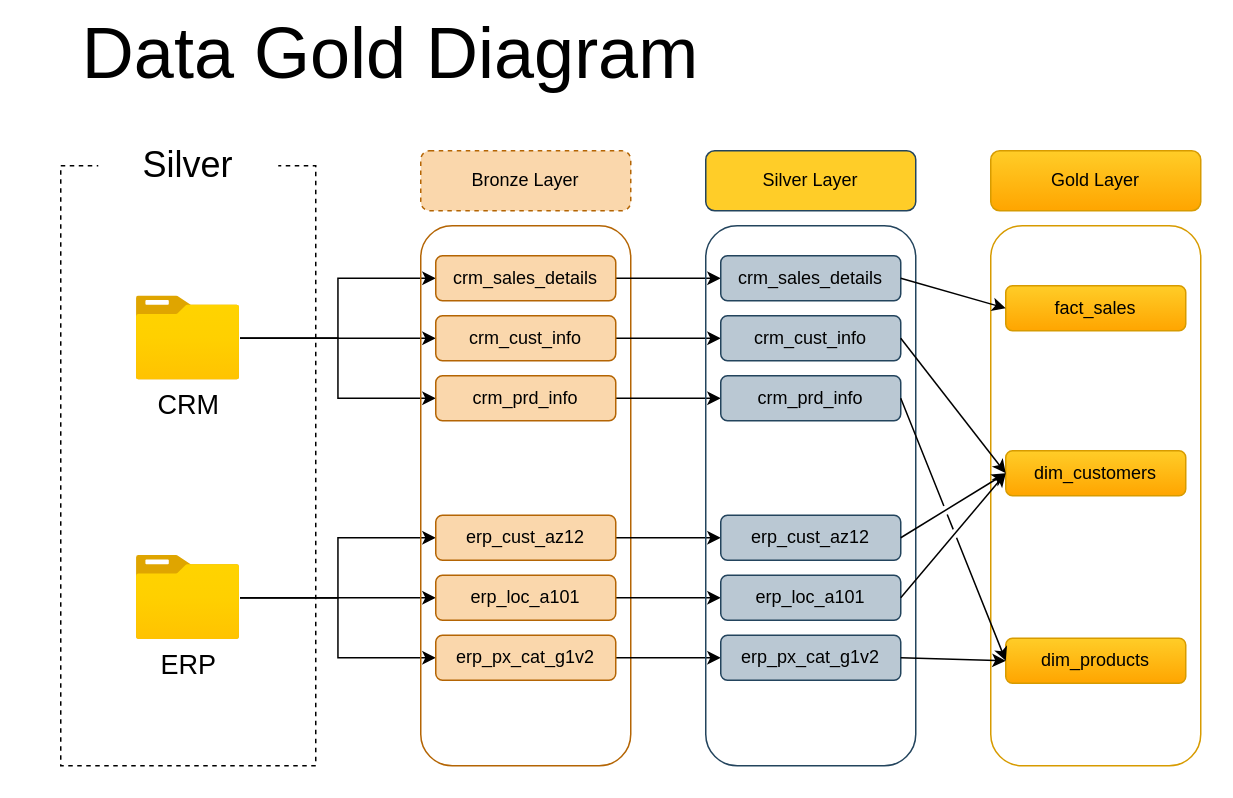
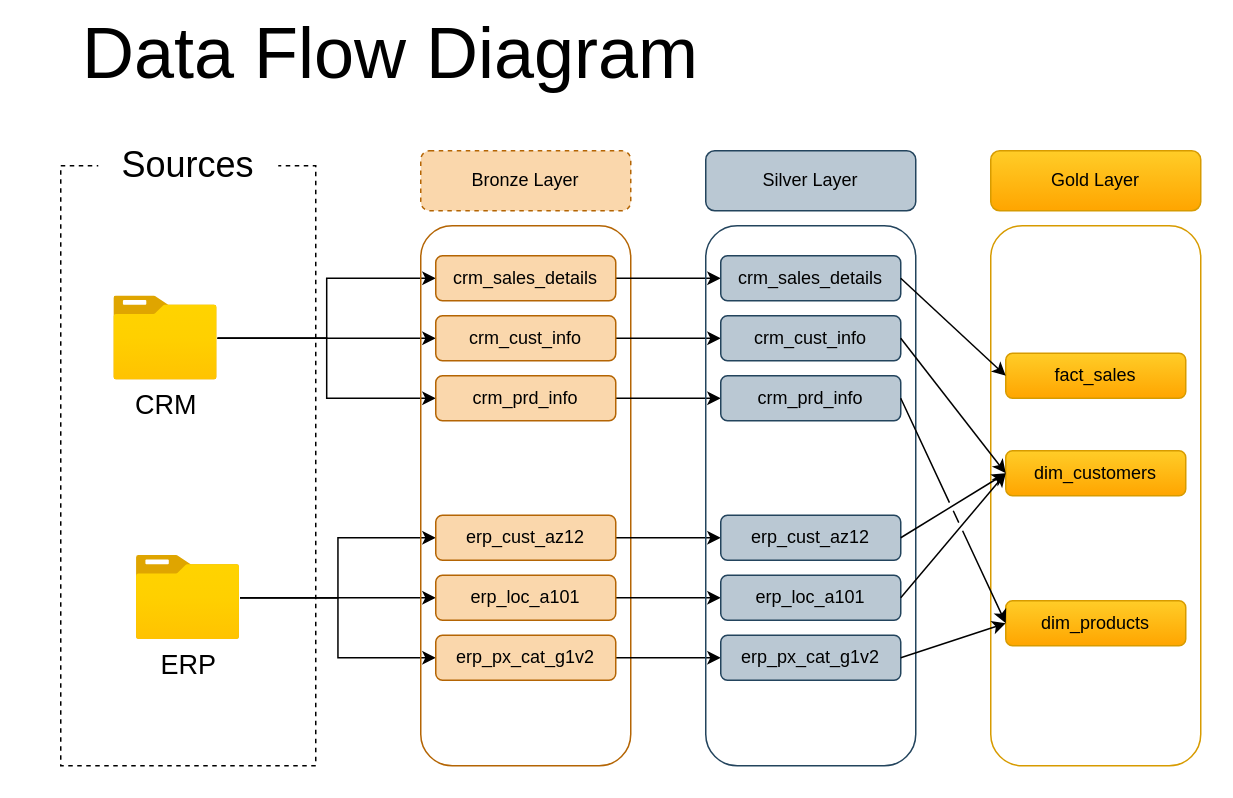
node "Data Gold Diagram": label "Data Gold Diagram" -> "Data Flow Diagram"
node "Silver": label "Silver" -> "Sources"
node "Silver Layer": fillcolor #ffcd28 -> #bac8d3
node "fact_sales": moved (1096, 308) -> (1096, 376)
node "CRM": moved (188, 338) -> (166, 338)
node "dim_products": moved (1096, 661) -> (1096, 623)
